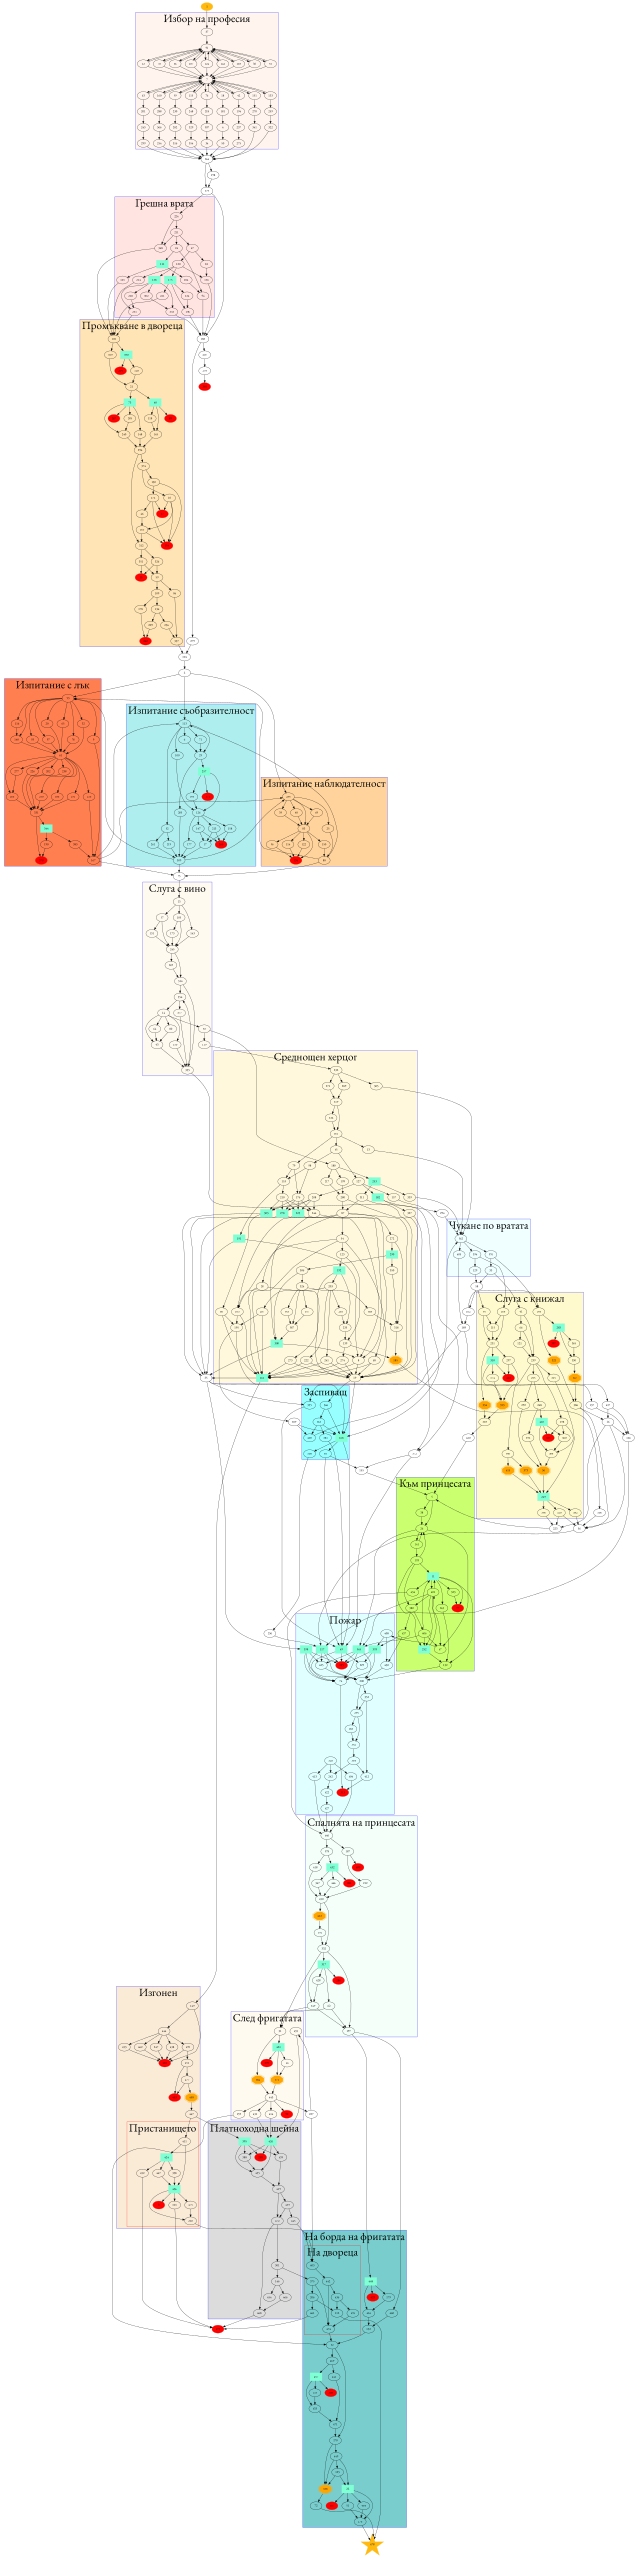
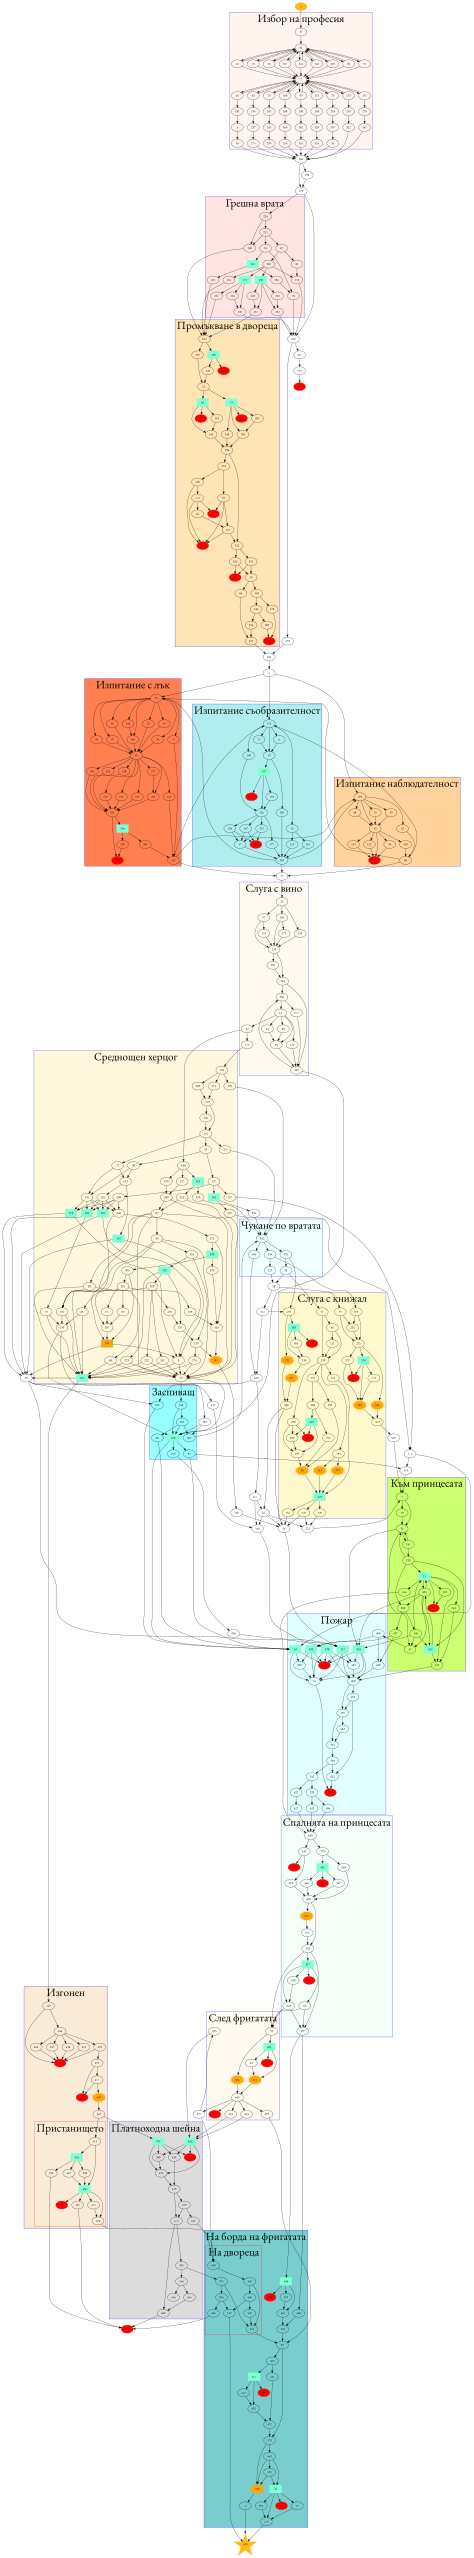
node "300": fillcolor aquamarine -> orange
edge "328" -> "242": reversed
